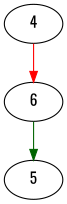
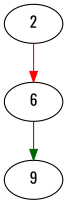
node "4": label "4" -> "2"
node "5": label "5" -> "9"
